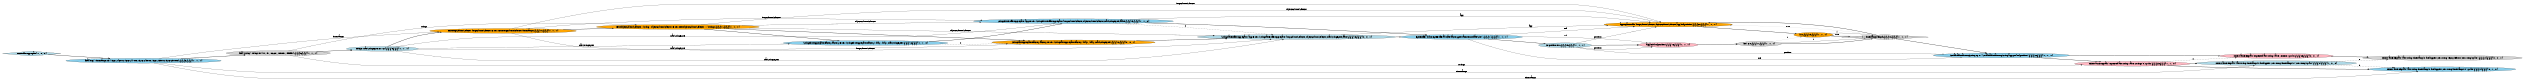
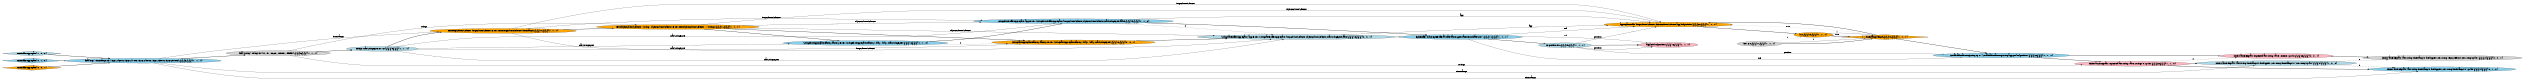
node "i < timestamps.length@@@18@@@['1', '1', '1']": fillcolor lightgrey -> orange
edge "agg.init(buf,position)@@@16@@@['1', '1', '1']" -> "int i = 0@@@17@@@['1', '1', '1']": removed
node "testBufferAggregate['0', '1', '0']": added
node "testBufferAggregate['0', '0', '1']": added
